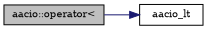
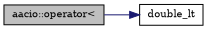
node "aacio_lt": label "aacio_lt" -> "double_lt"
